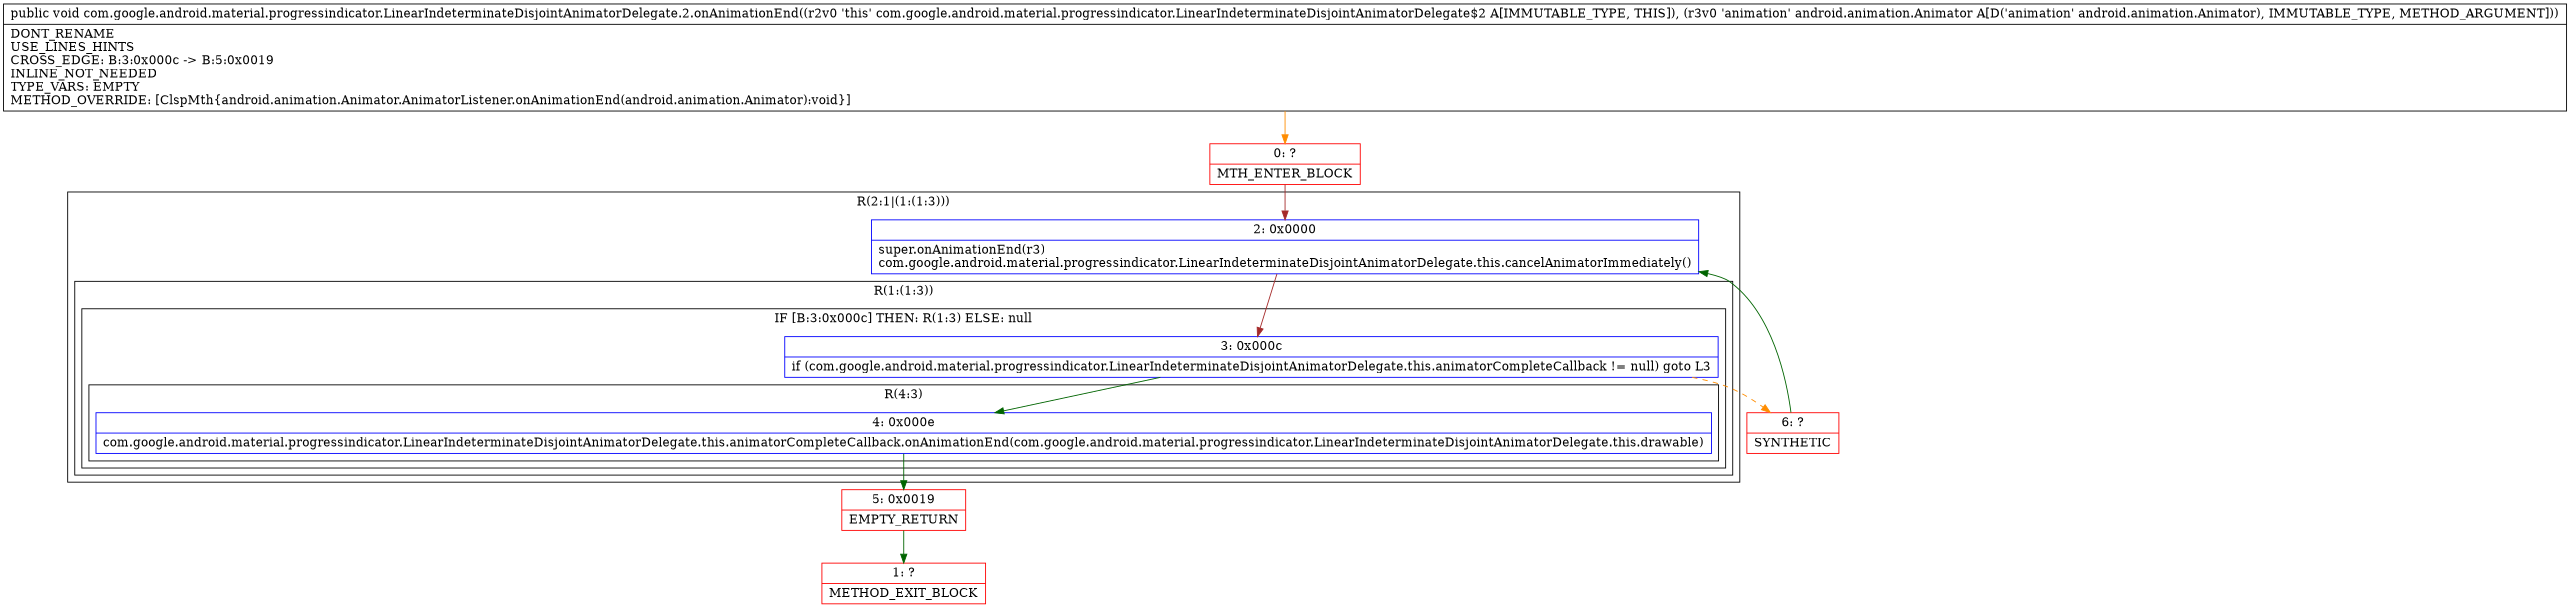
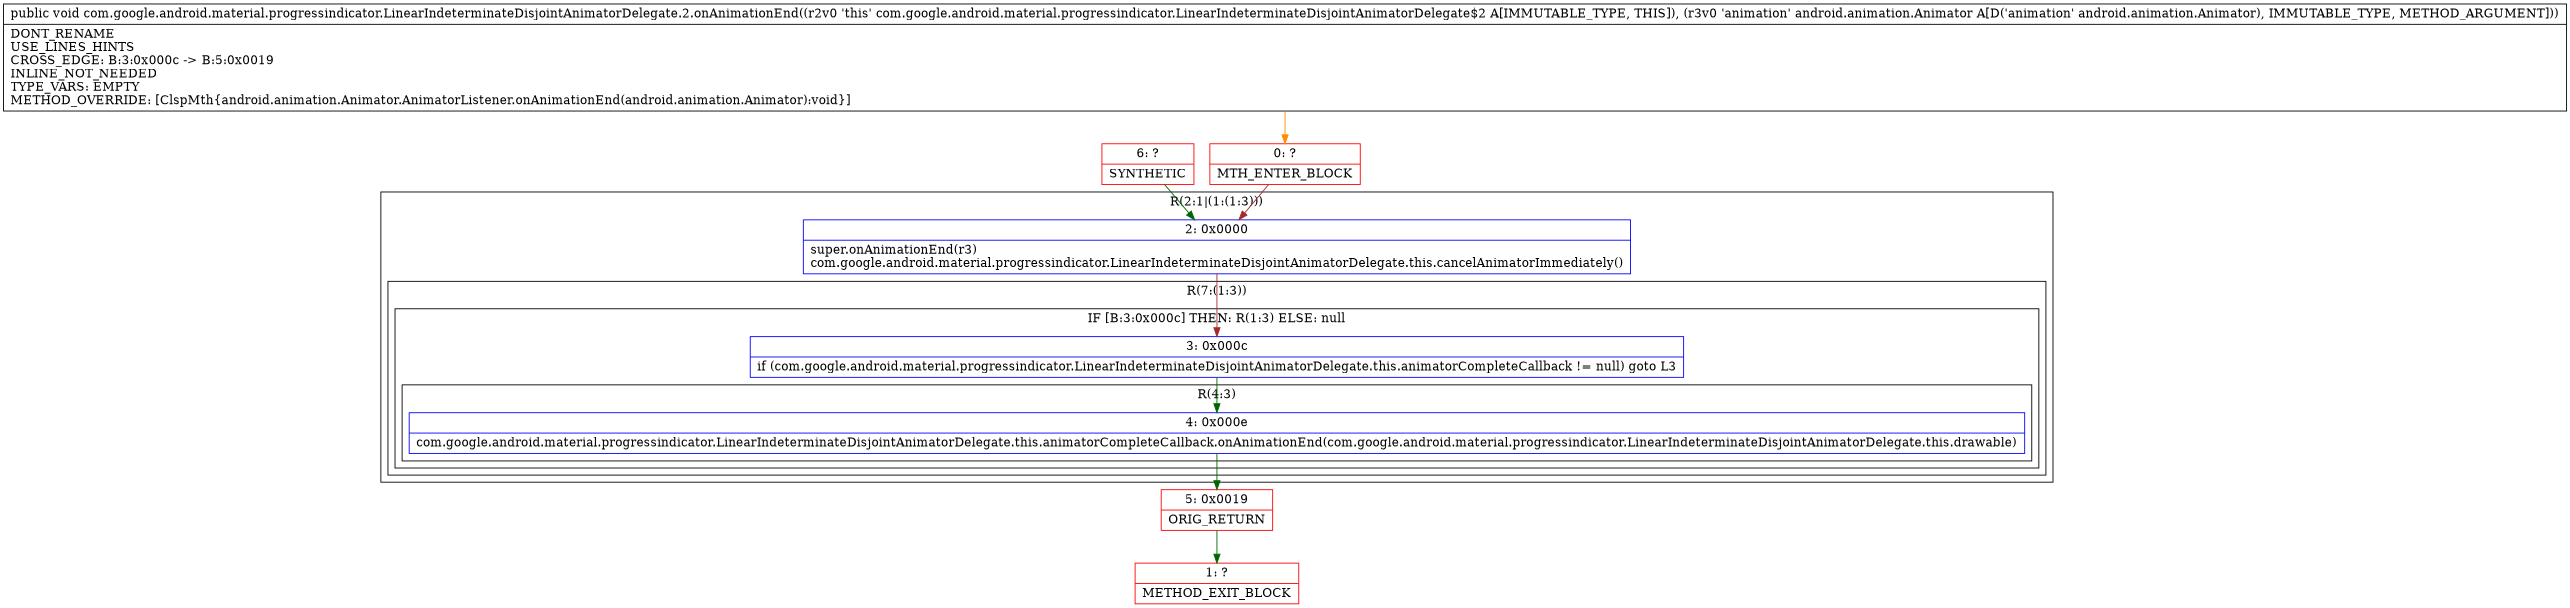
cluster "R(1:(1:3))": label "R(1:(1:3))" -> "R(7:(1:3))"
edge "3: 0x000c" -> "6: ?": removed
node "5: 0x0019": text "EMPTY_RETURN" -> "ORIG_RETURN"
